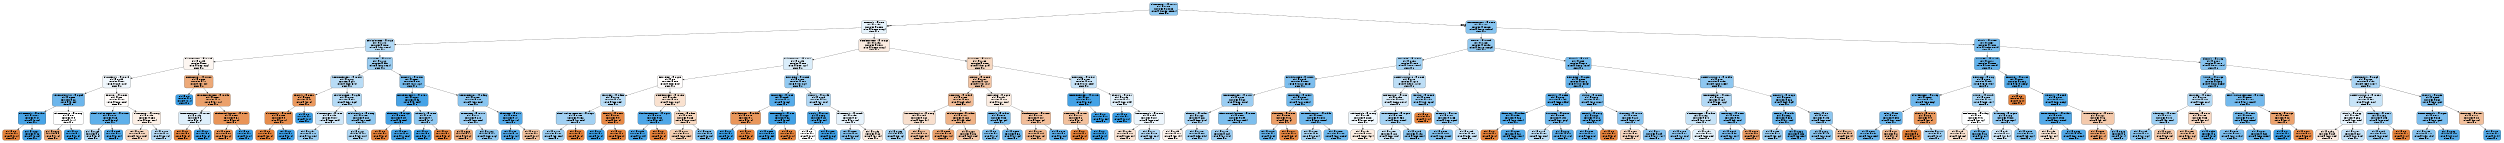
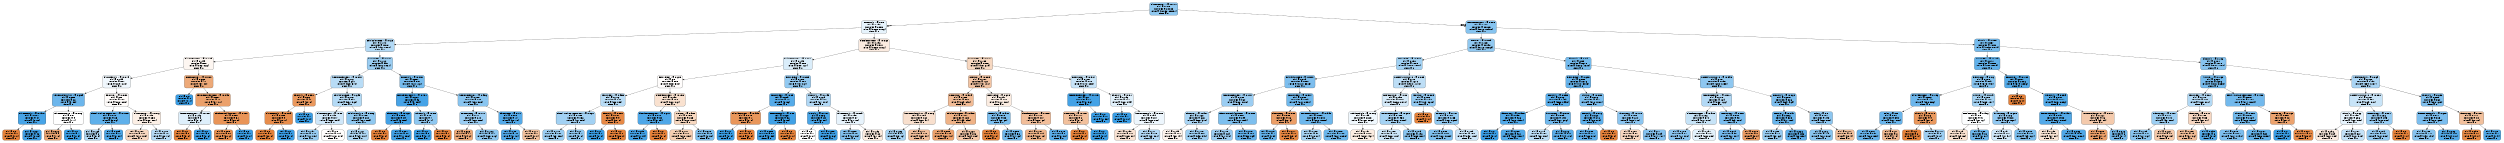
node "gini = 0.5 samples = 229 value = [178, 175] class = 0": added
node "gini = 0.0 samples = 4 value = [5, 0] class = 0": fillcolor #e58139 -> #8ec7f0
node "gini = 0.0 gini = 3 value = [6, 0] class = 0": label "gini = 0.0 gini = 3 value = [6, 0] class = 0" -> "gini = 0.0 samples = 3 value = [6, 0] class = 0"
node "gini = 0.0 samples = 2 value = [4, 0] class = 0": fillcolor #7bbeee -> #e58139
node "gini = 0.273 samples = 130 value = [33, 169] class = 1": added
node "gini = 0.488 samples = 462 value = [308, 421] class = 1": label "gini = 0.488 samples = 462 value = [308, 421] class = 1" -> "gini = 0.488 samples = 402 value = [308, 421] class = 1"
node "gini = 0.0 samples = 2 value = [5, 0] class = 0": fillcolor #e58139 -> #399de5
node "gini = 0.117 samples = 10 value = [15, 1] class = 0": label "gini = 0.117 samples = 10 value = [15, 1] class = 0" -> "gini = 0.117 admission = 10 value = [15, 1] class = 0"
node "gini = 0.095 samples = 11 value = [19, 1] class = 0": added
